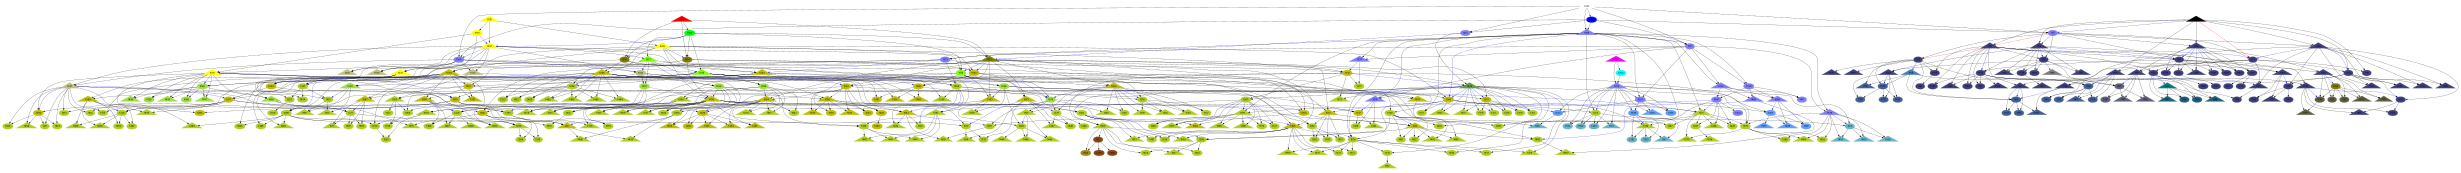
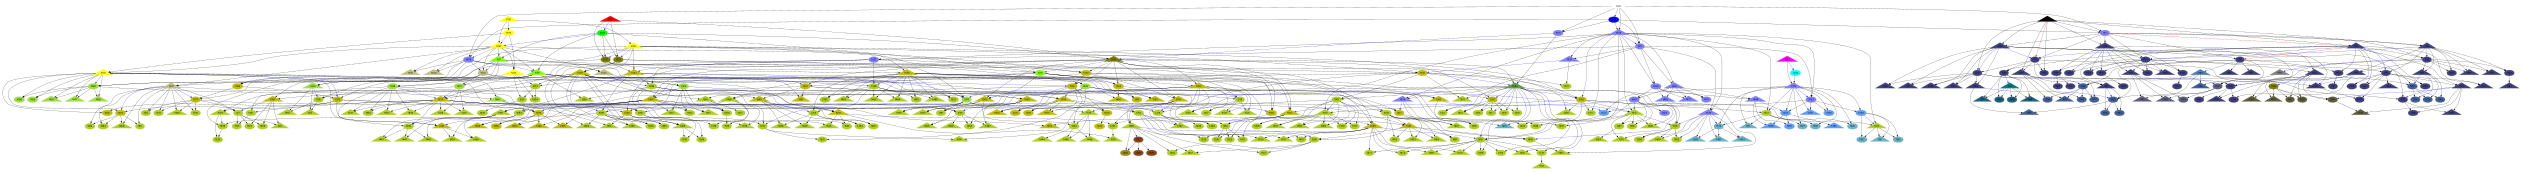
node "1422": added
